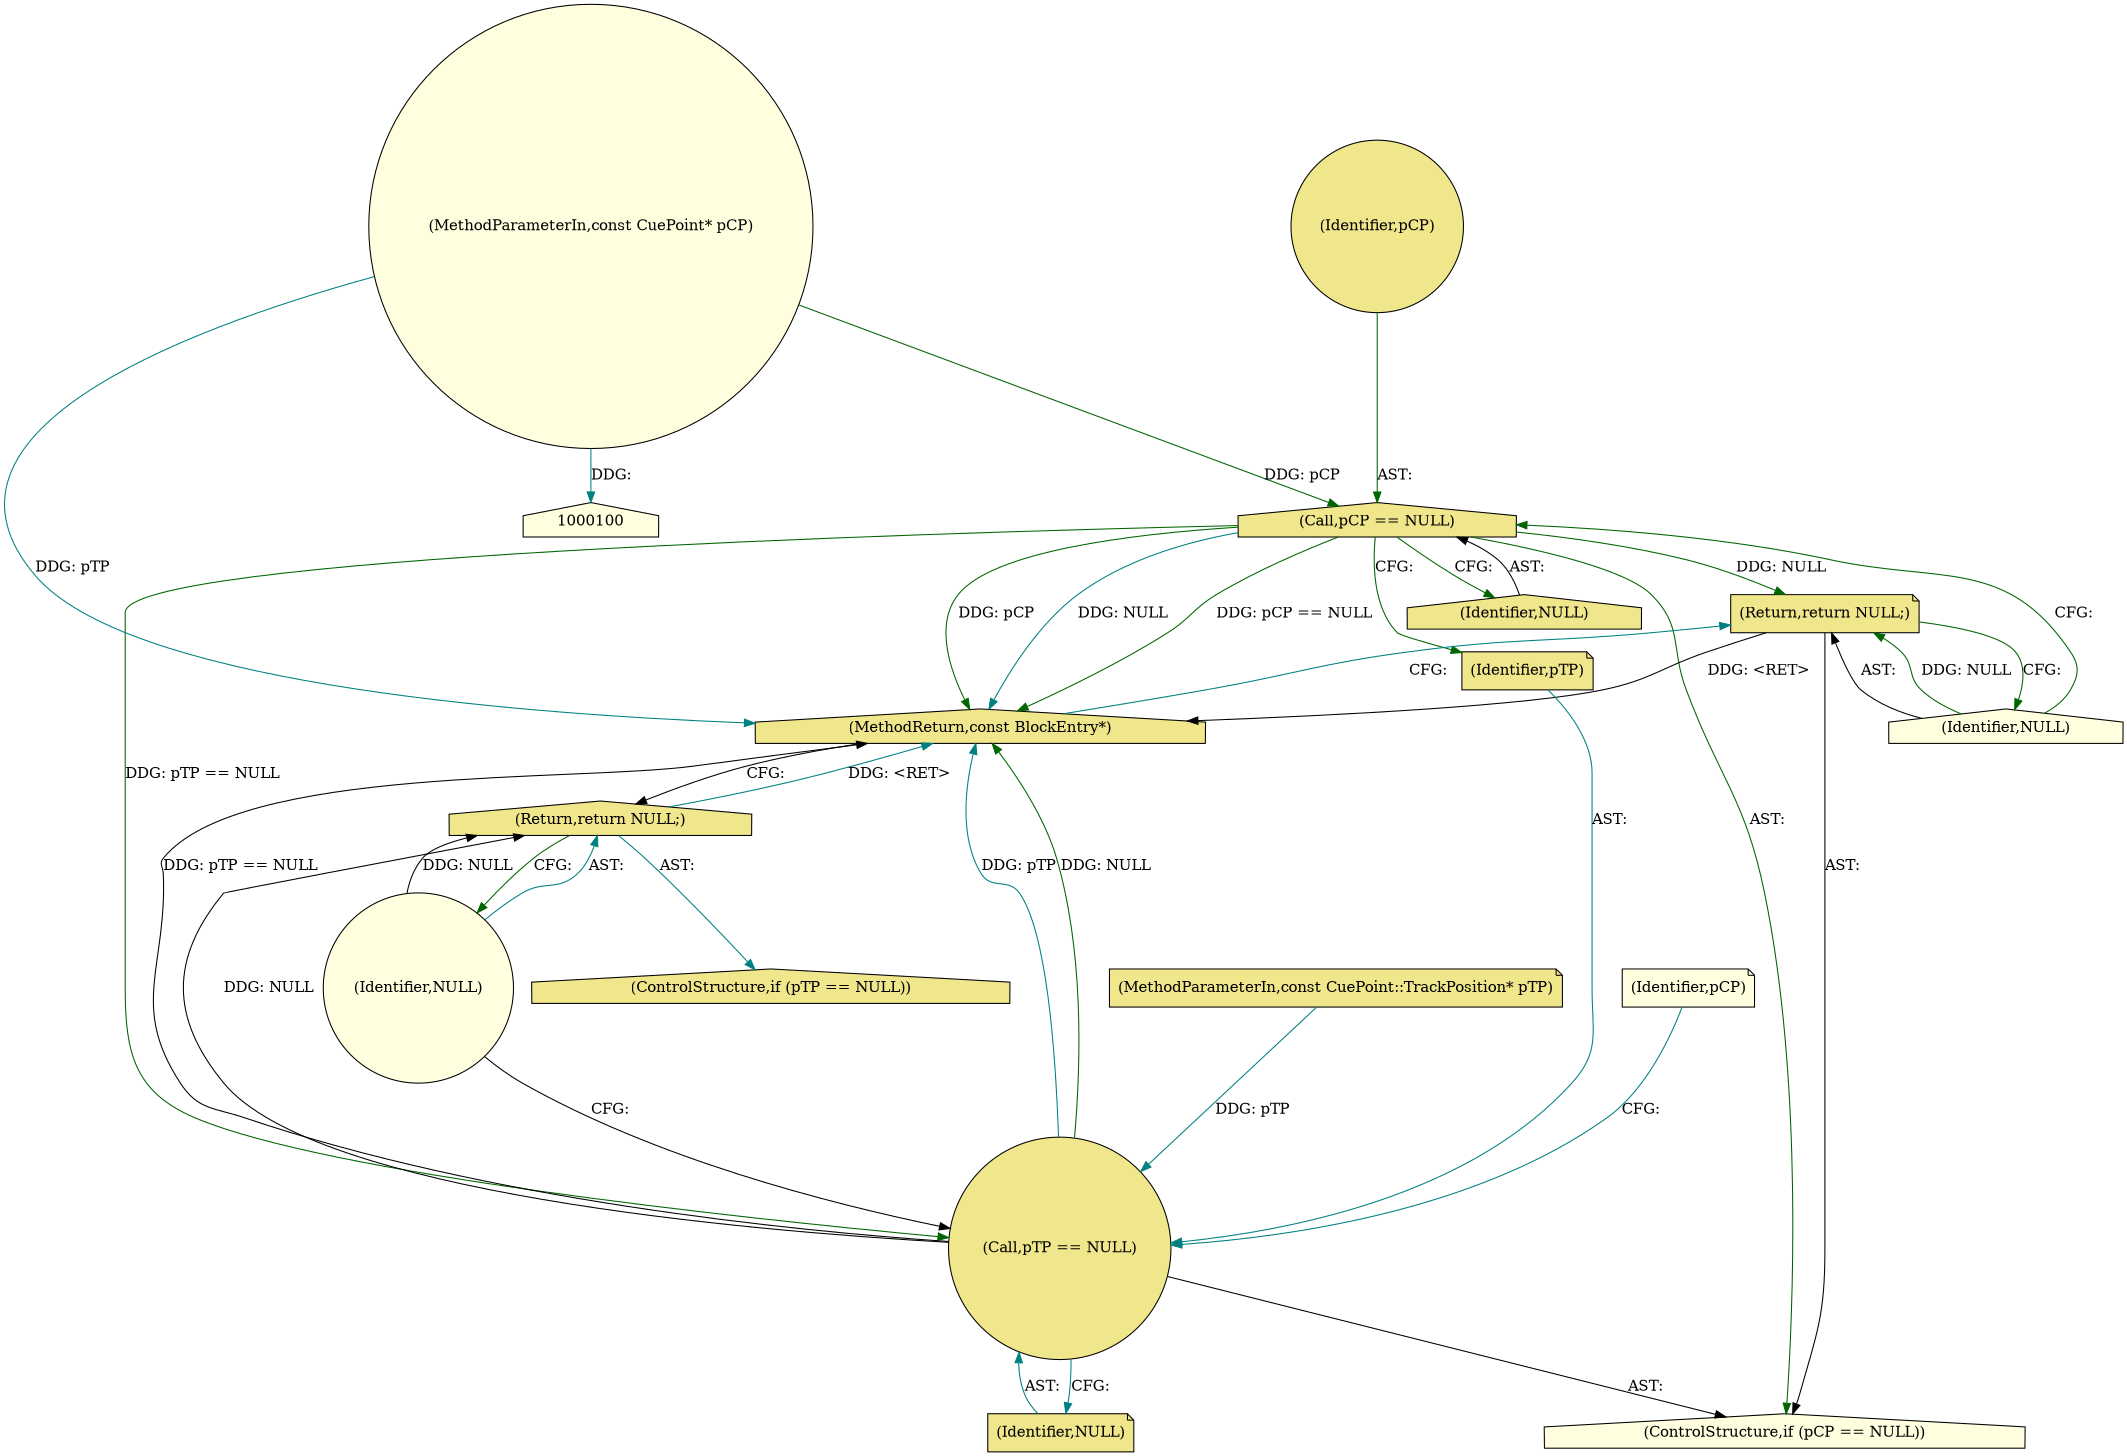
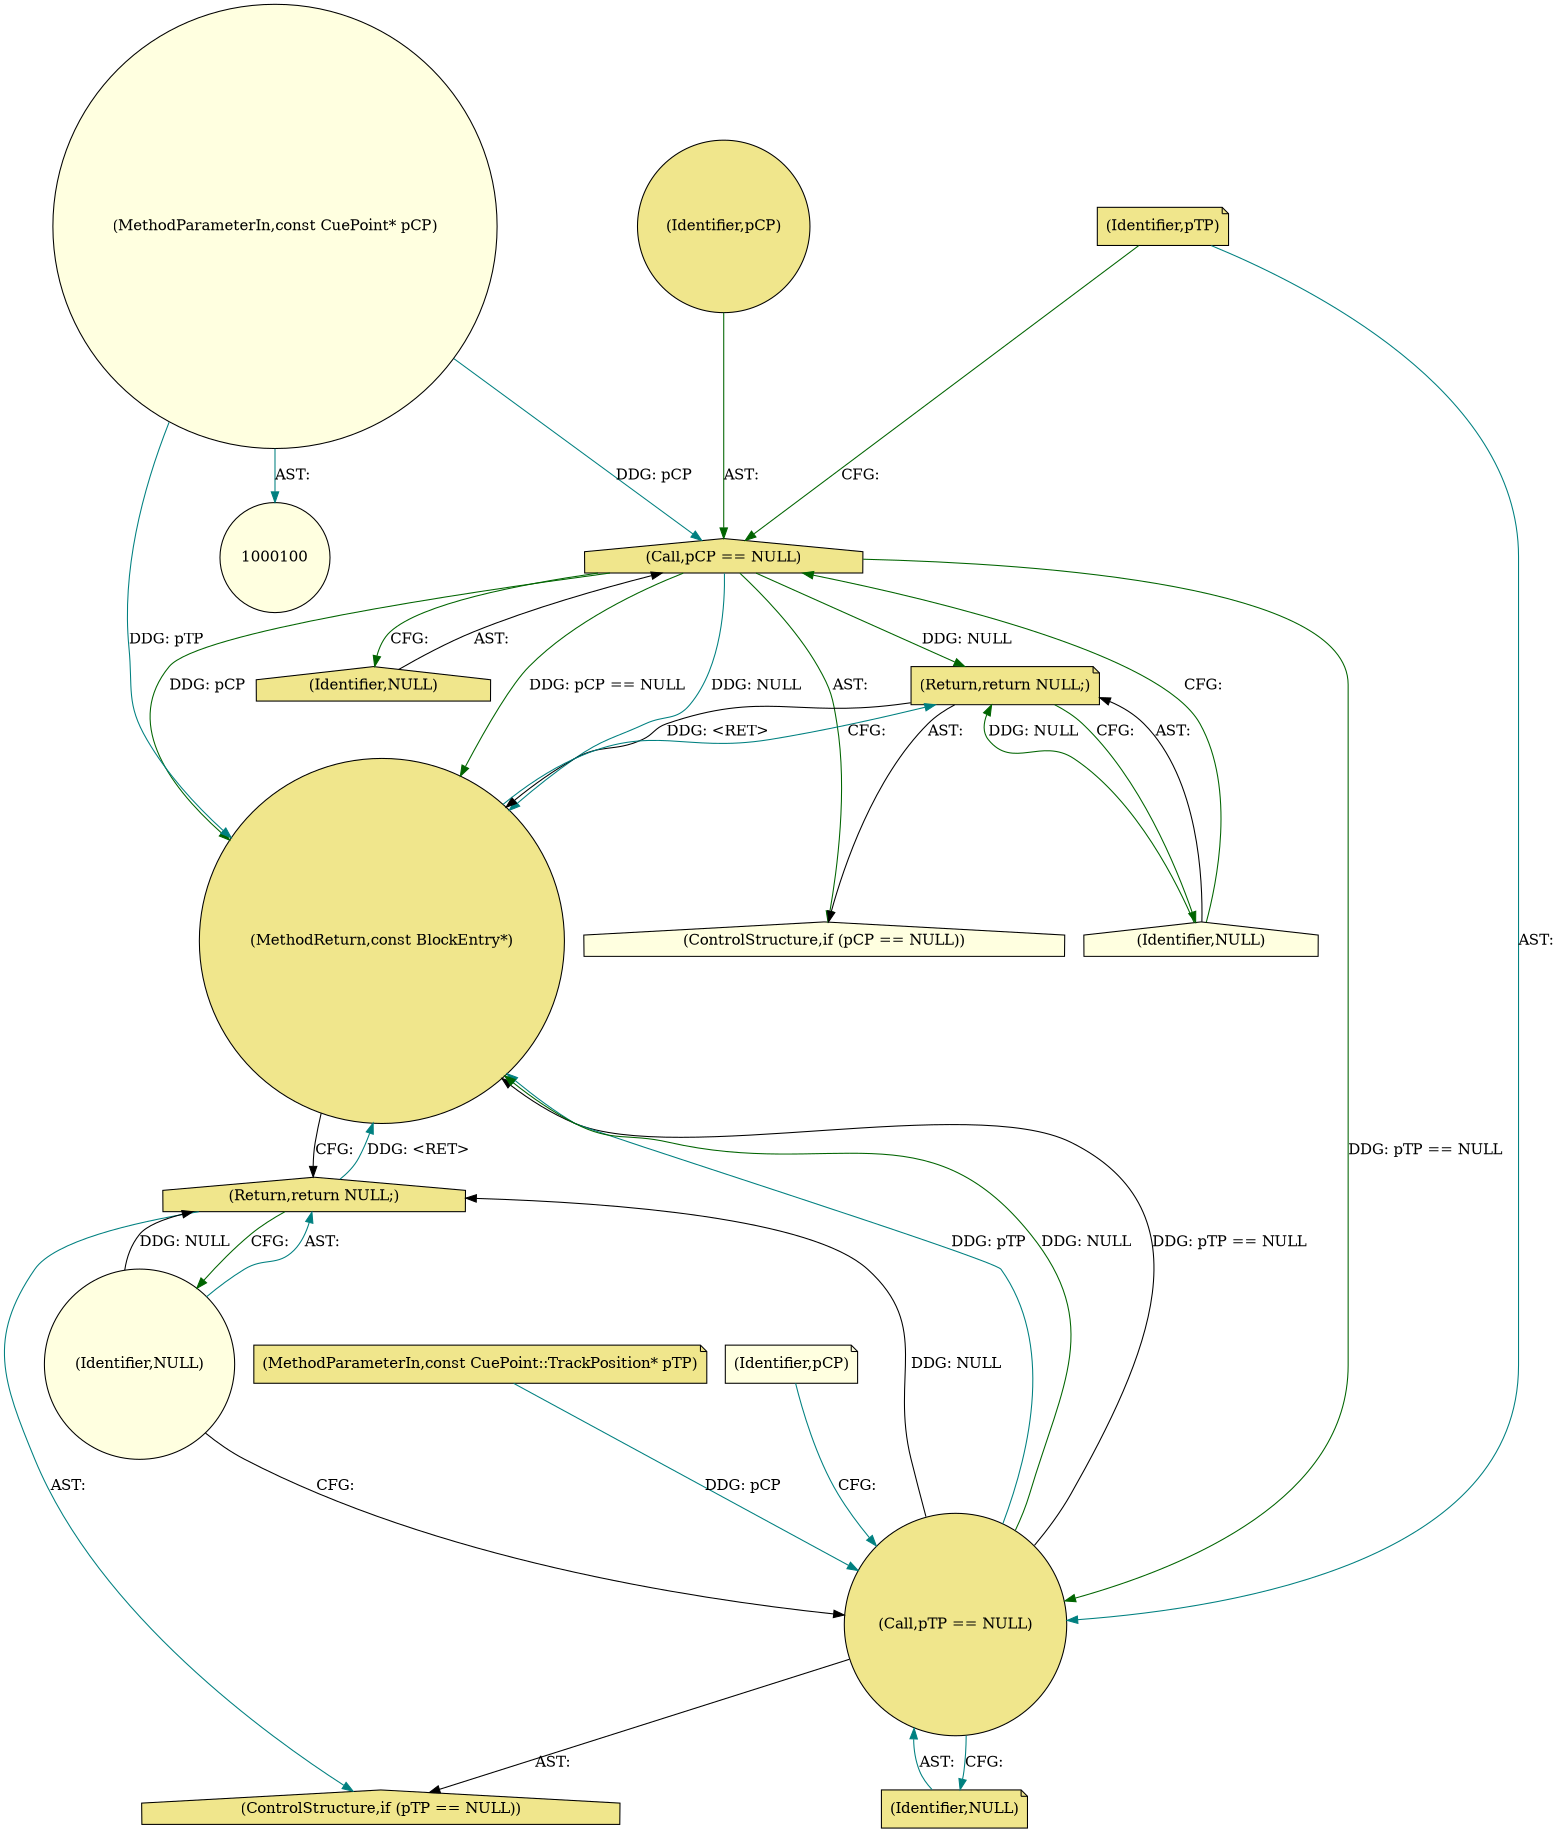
edge "(MethodParameterIn,const CuePoint* pCP)" -> "(Call,pCP == NULL)": color darkgreen -> teal
edge "(MethodParameterIn,const CuePoint* pCP)" -> "1000100": label "DDG: " -> "AST: "
node "1000100": shape house -> circle
edge "(Call,pCP == NULL)" -> "(Identifier,pTP)": reversed
node "(MethodReturn,const BlockEntry*)": shape house -> circle
edge "(MethodParameterIn,const CuePoint::TrackPosition* pTP)" -> "(Call,pTP == NULL)": label "DDG: pTP" -> "DDG: pCP"
edge "(Call,pTP == NULL)" -> "(ControlStructure,if (pCP == NULL))": now "(Call,pTP == NULL)" -> "(ControlStructure,if (pTP == NULL))"
